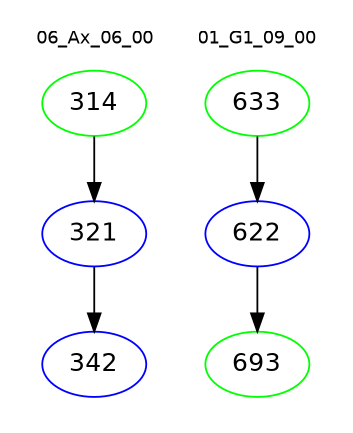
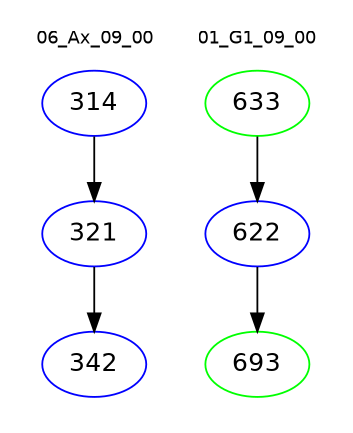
cluster "06_Ax_06_00": label "06_Ax_06_00" -> "06_Ax_09_00"
node "314": color green -> blue
